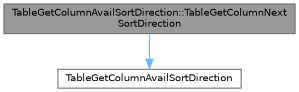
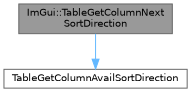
node "TableGetColumnAvailSortDirection::TableGetColumnNext SortDirection": label "TableGetColumnAvailSortDirection::TableGetColumnNext SortDirection" -> "ImGui::TableGetColumnNext SortDirection"
